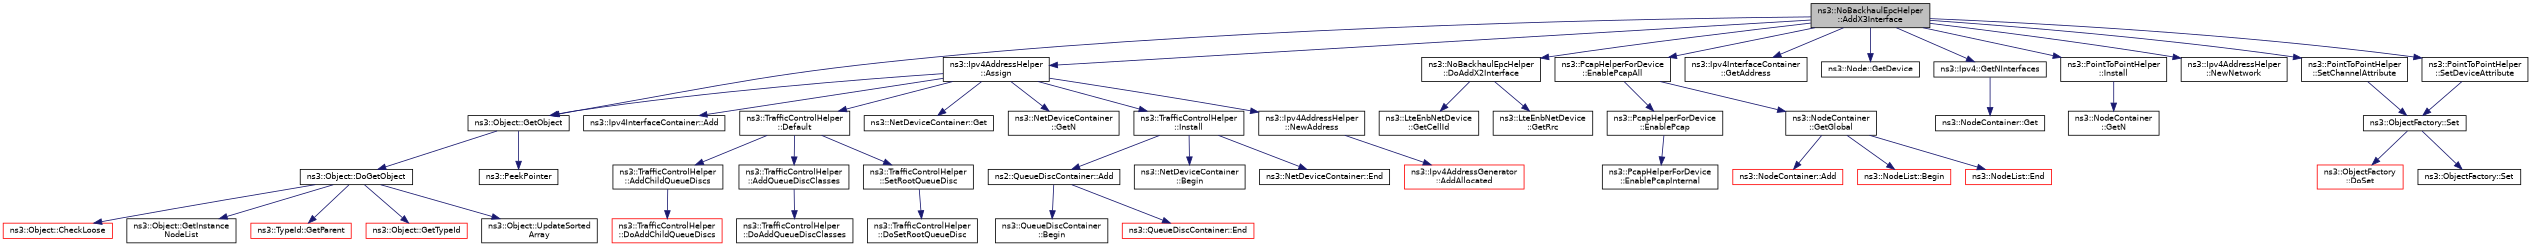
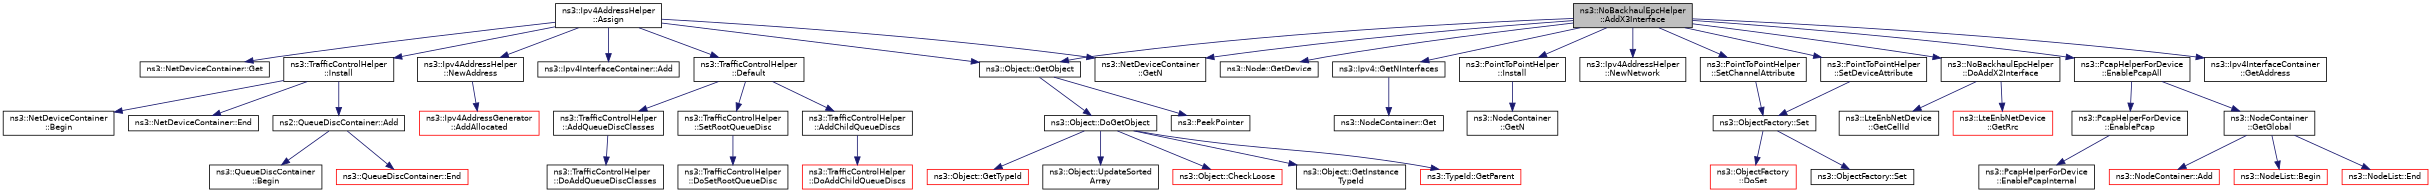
edge "ns3::NoBackhaulEpcHelper ::AddX3Interface" -> "ns3::Ipv4AddressHelper ::Assign": now "ns3::NoBackhaulEpcHelper ::AddX3Interface" -> "ns3::NetDeviceContainer ::GetN"
node "ns3::LteEnbNetDevice ::GetRrc": color black -> red
node "ns3::Object::GetInstance NodeList": label "ns3::Object::GetInstance NodeList" -> "ns3::Object::GetInstance TypeId"
